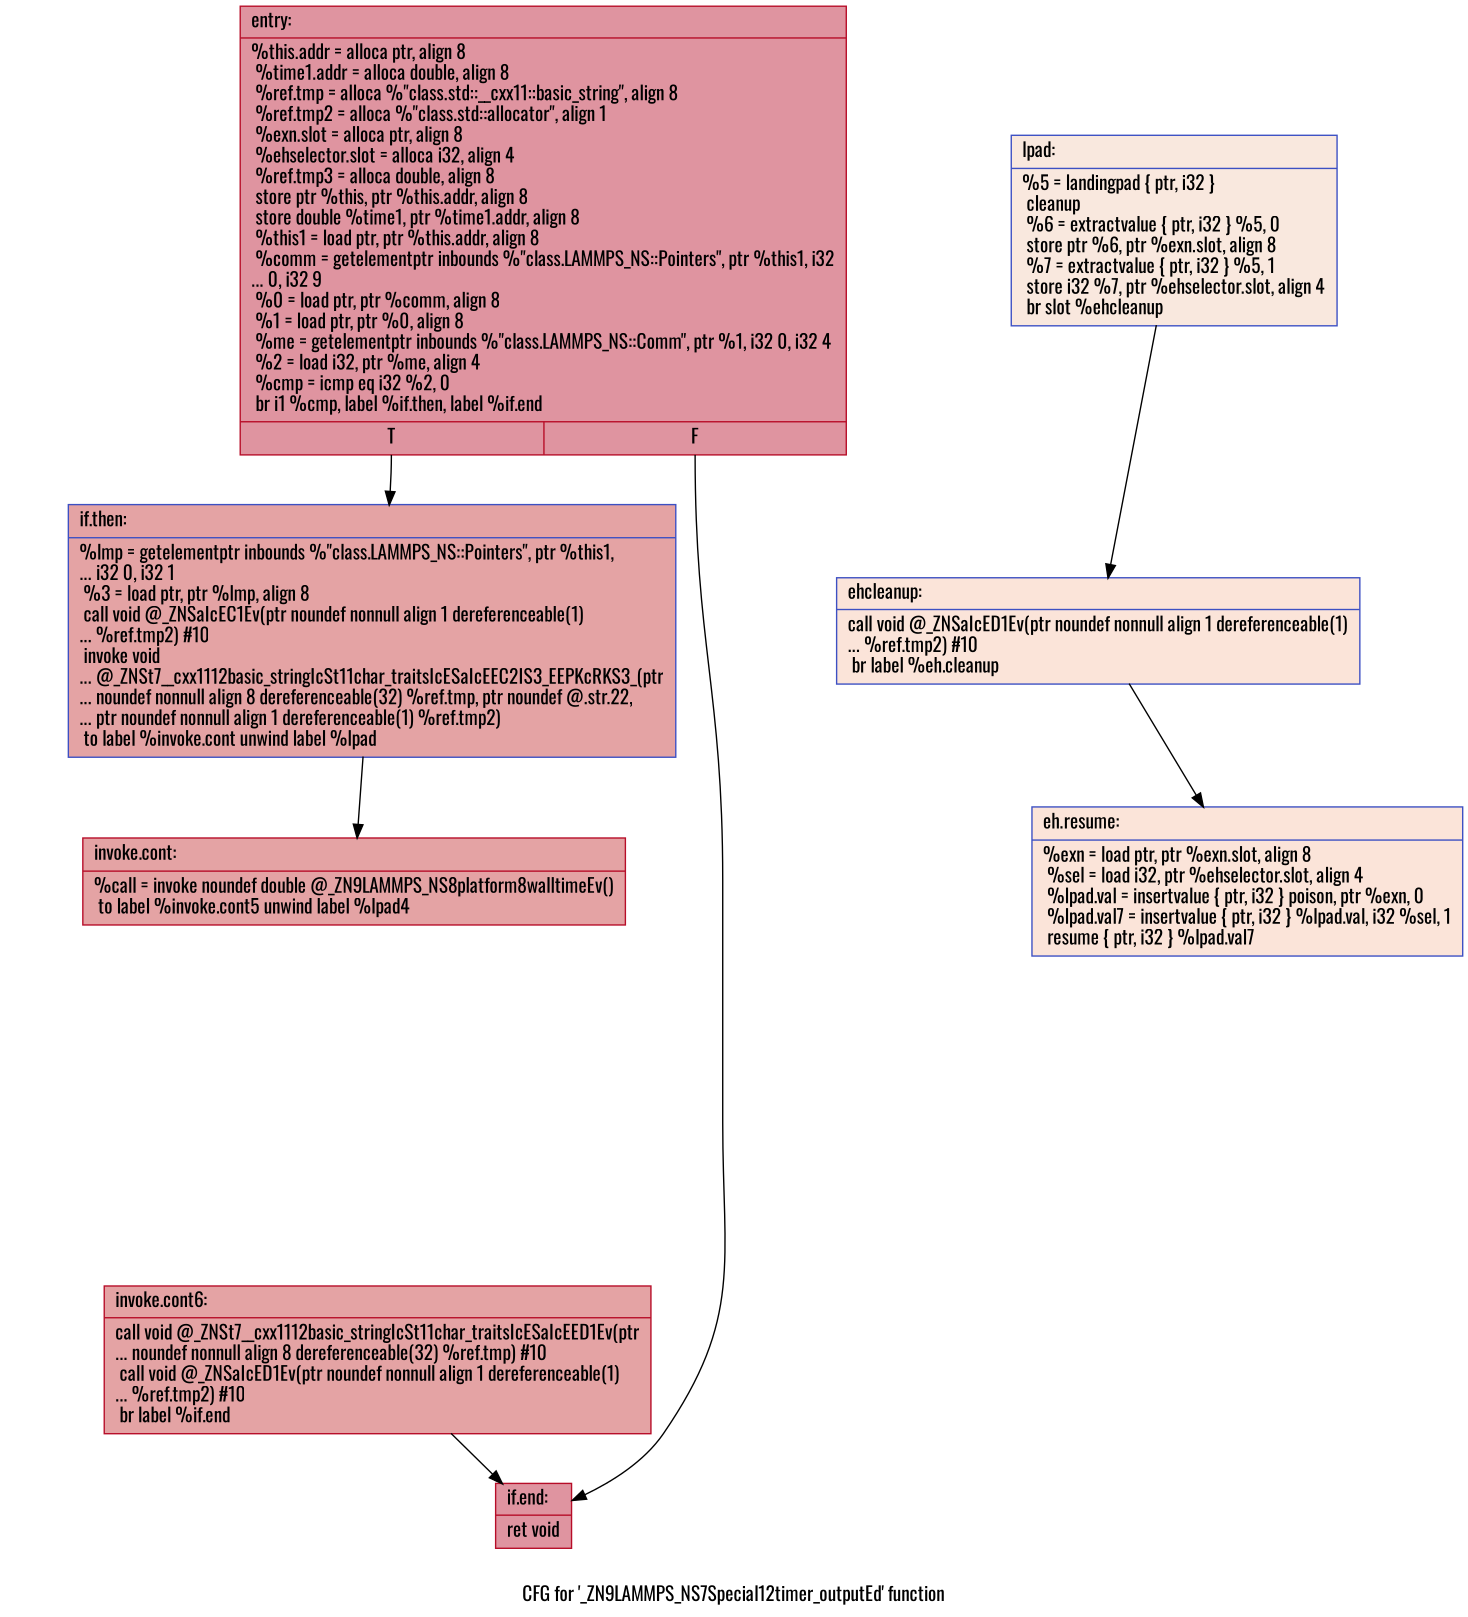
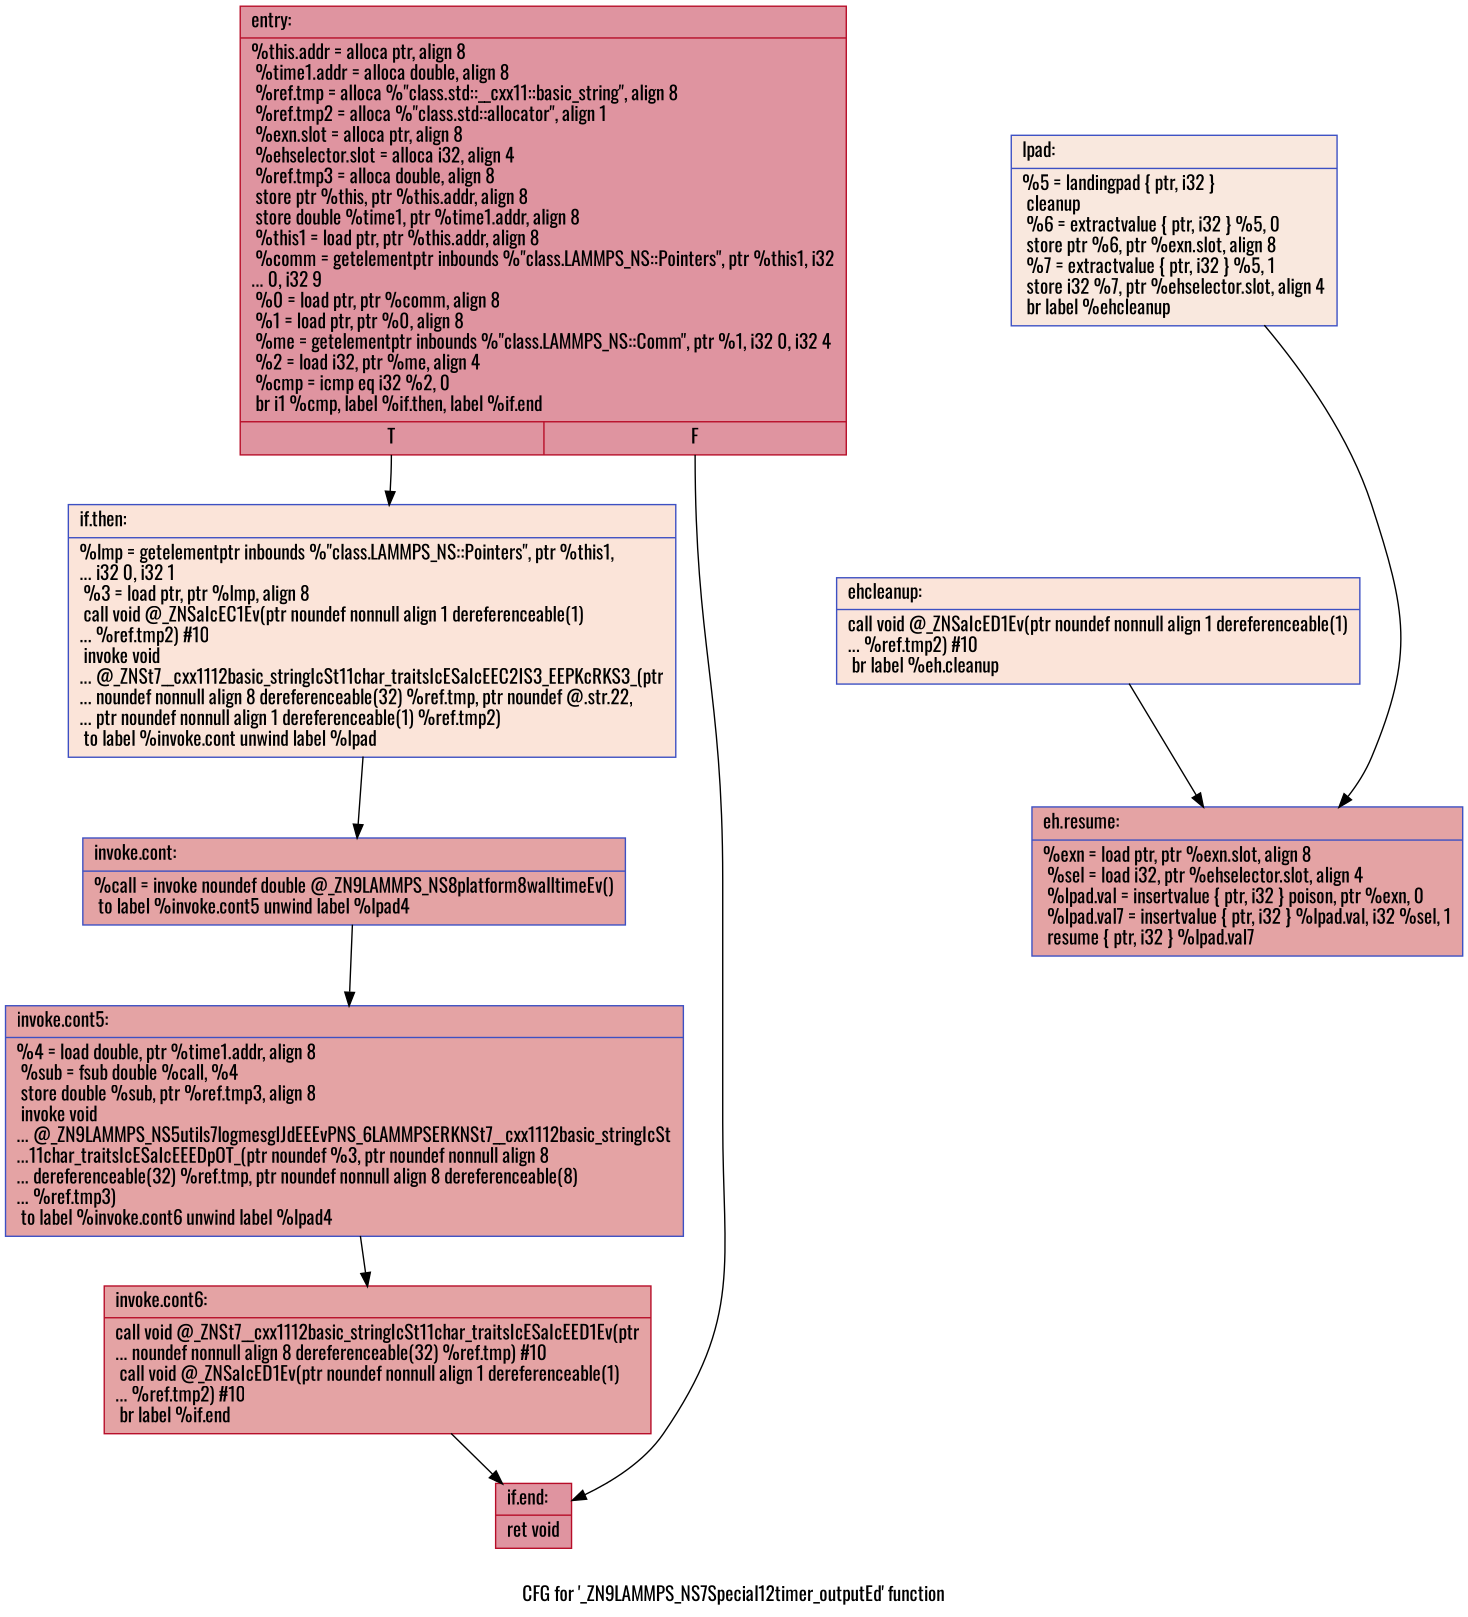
node "lpad:": text "br slot %ehcleanup" -> "br label %ehcleanup"
edge "lpad:" -> "ehcleanup:": now "lpad:" -> "eh.resume:"
node "if.then:": fillcolor #c32e3170 -> #f5c1a970
node "invoke.cont:": color #b70d28ff -> #3d50c3ff
node "eh.resume:": fillcolor #f5c1a970 -> #c32e3170
node "invoke.cont5:": added
